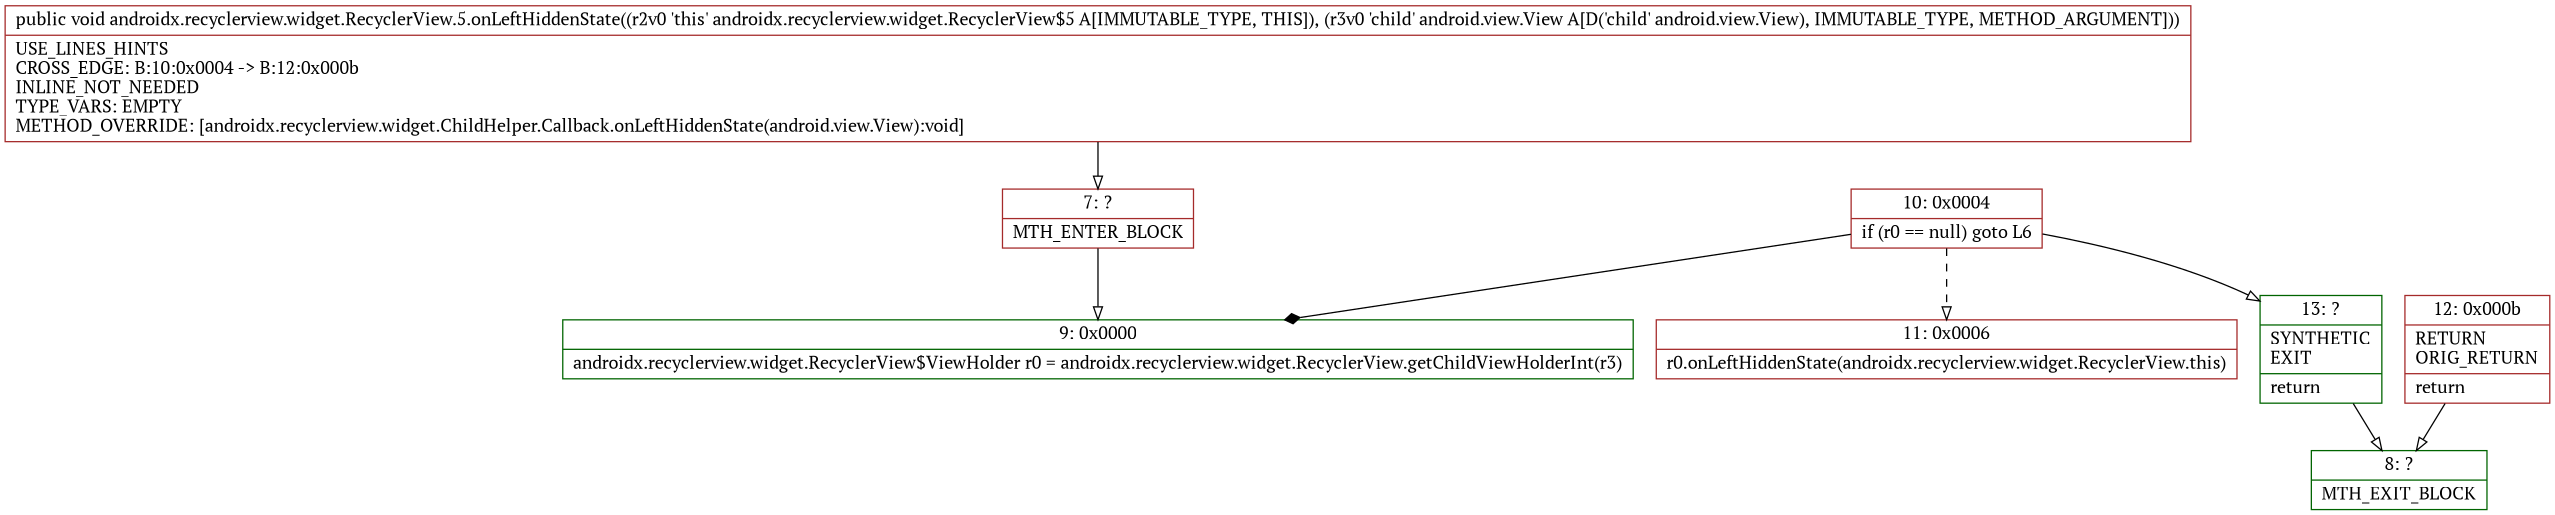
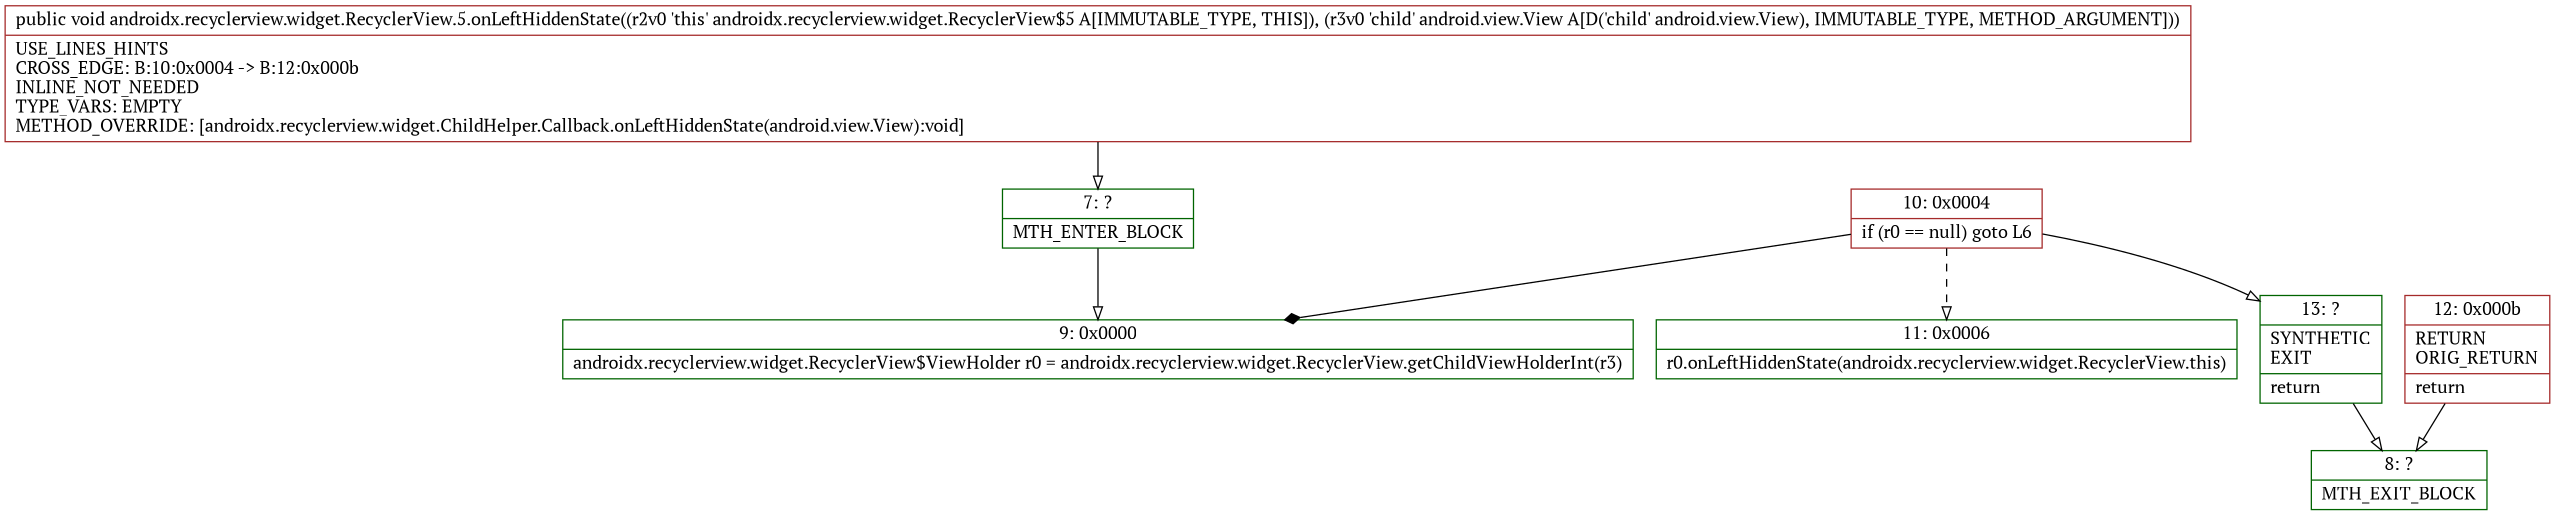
node "7: ?": color brown -> darkgreen
node "11: 0x0006": color brown -> darkgreen
